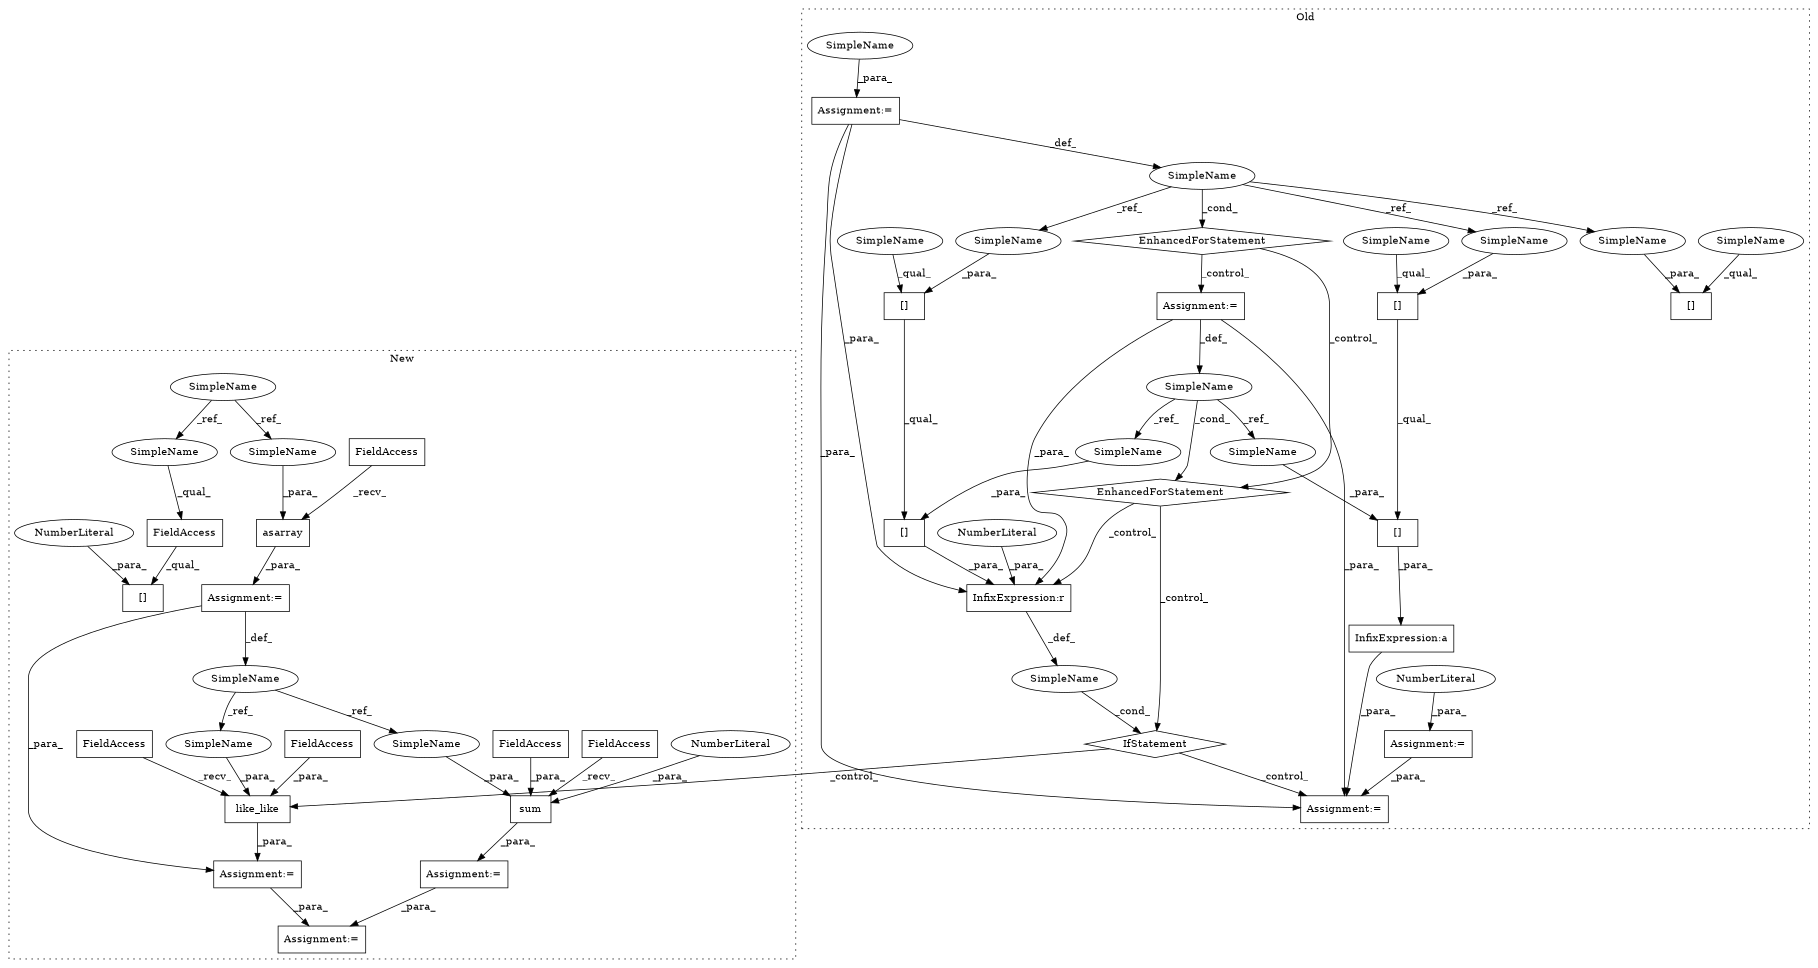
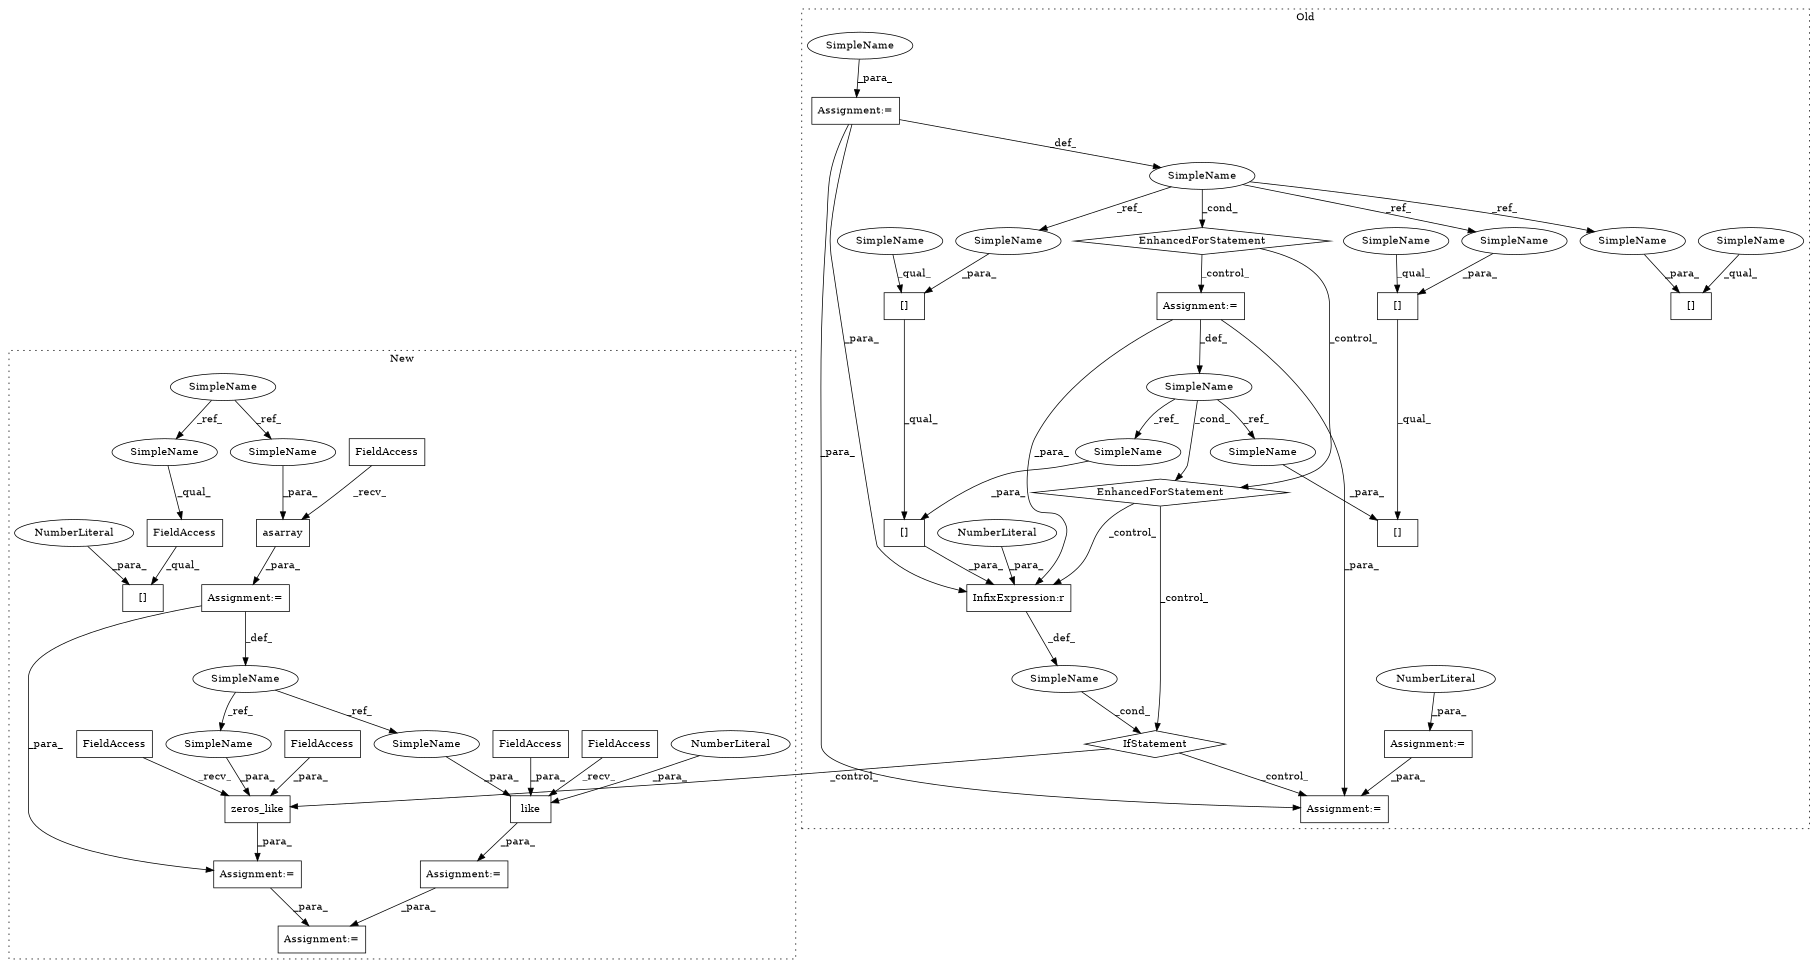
node "InfixExpression:a": removed
node "like_like": label "like_like" -> "zeros_like"
node "sum": label "sum" -> "like"
